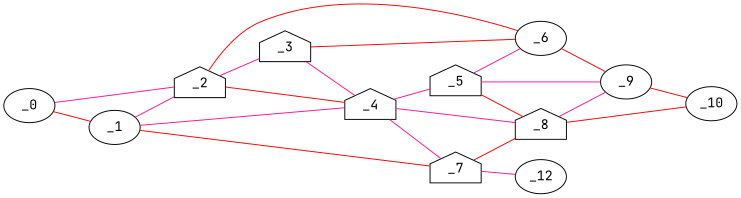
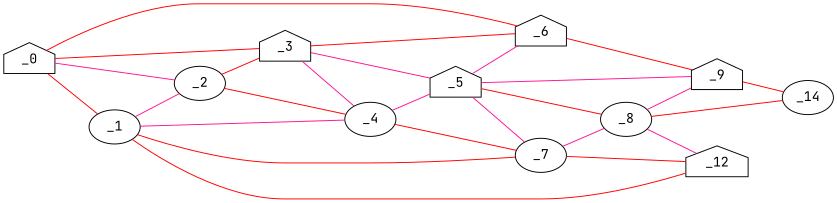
edge "_6" -- "_2": now "_6" -- "_0"
node "_6": shape ellipse -> house
edge "_3" -- "_0": added
edge "_3" -- "_5": added
edge "_3" -- "_2": color deeppink -> red
node "_9": shape ellipse -> house
node "_2": shape house -> ellipse
node "_10": label "_10" -> "_14"
node "_0": shape ellipse -> house
node "_4": shape house -> ellipse
edge "_4" -- "_8": now "_12" -- "_8"
edge "_5" -- "_7": added
node "_8": shape house -> ellipse
edge "_4" -- "_7": color deeppink -> red
edge "_8" -- "_7": color red -> deeppink
node "_7": shape house -> ellipse
edge "_7" -- "_12": color deeppink -> red
node "_12": shape ellipse -> house
edge "_1" -- "_12": added
